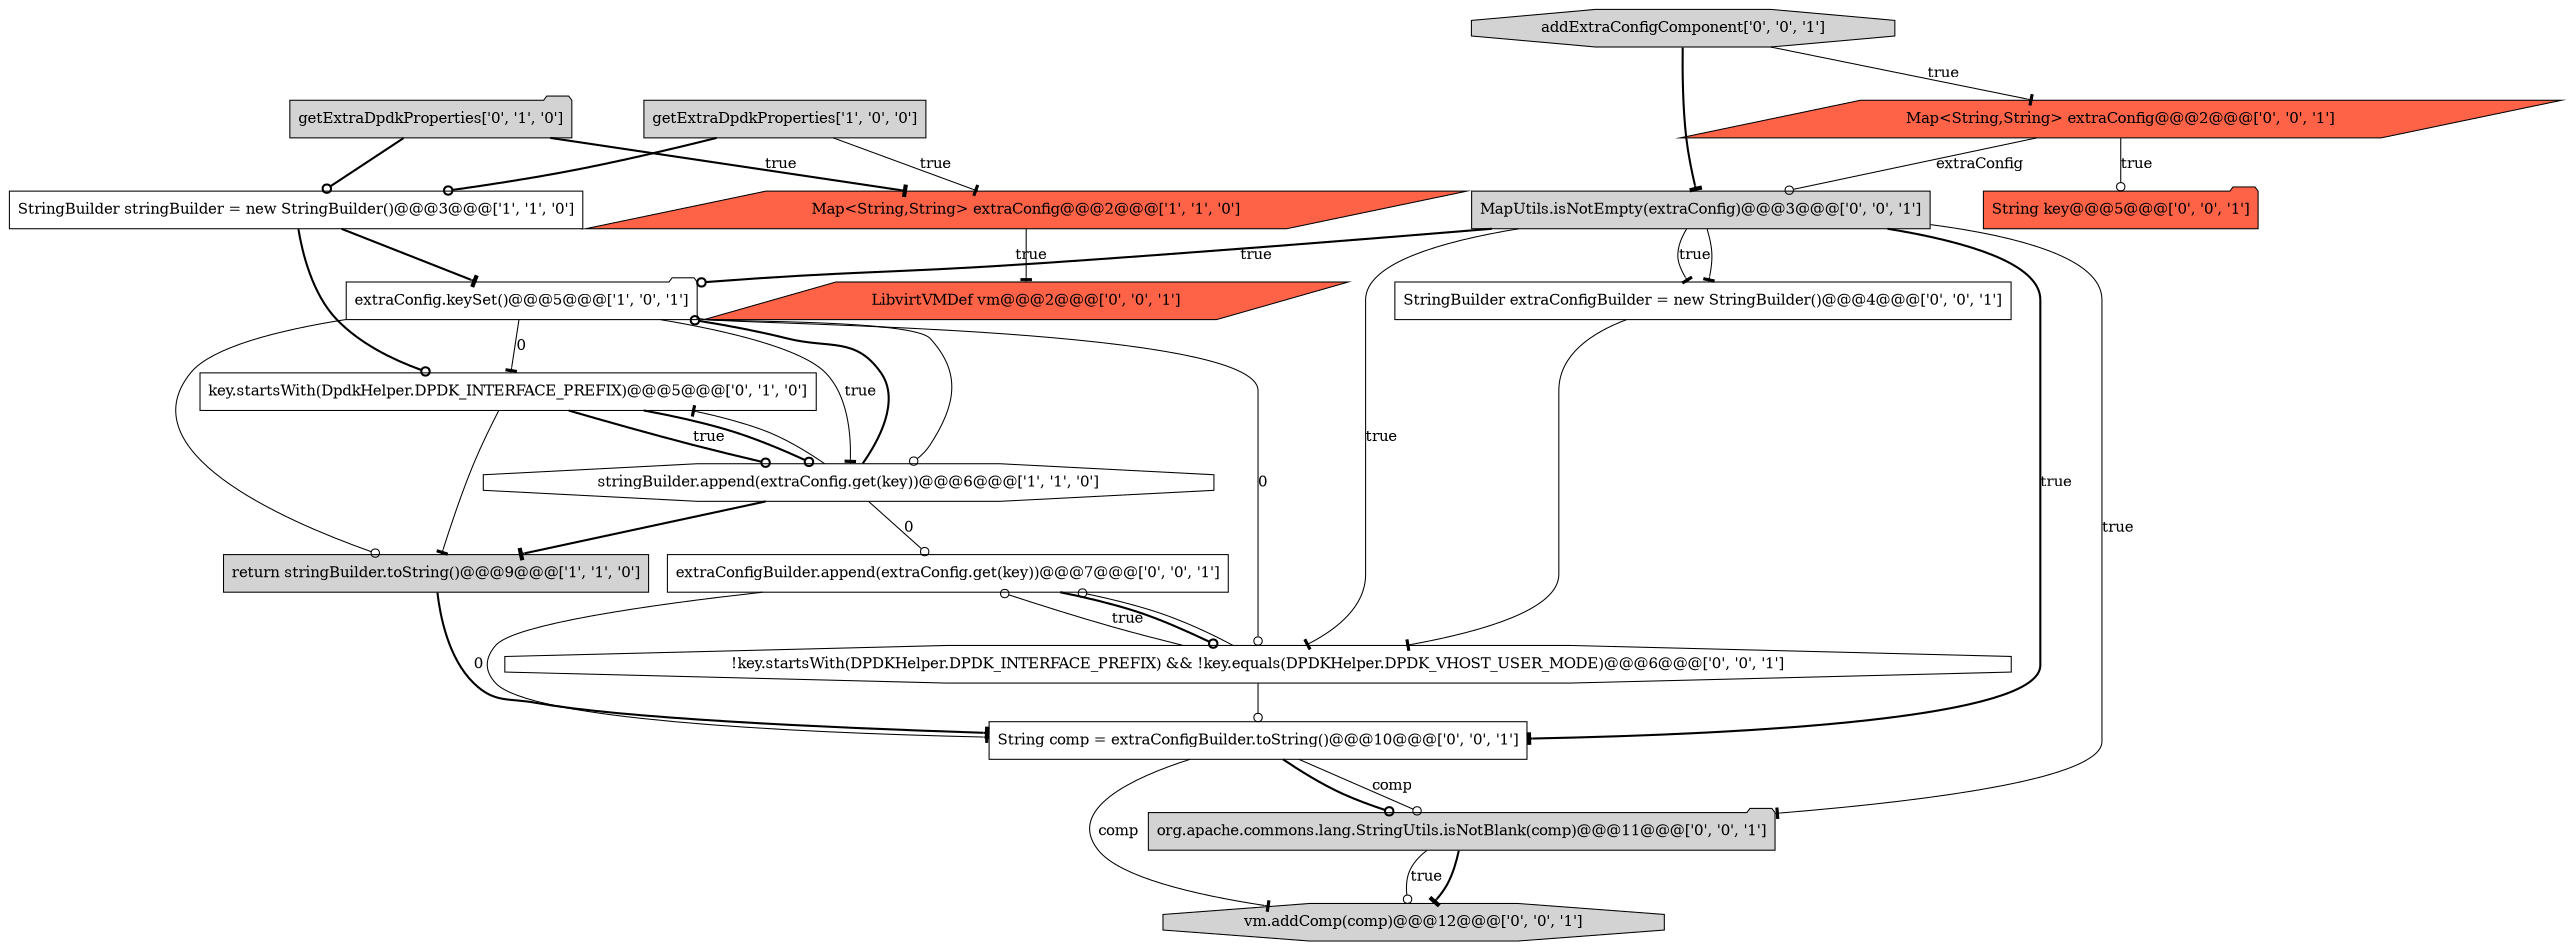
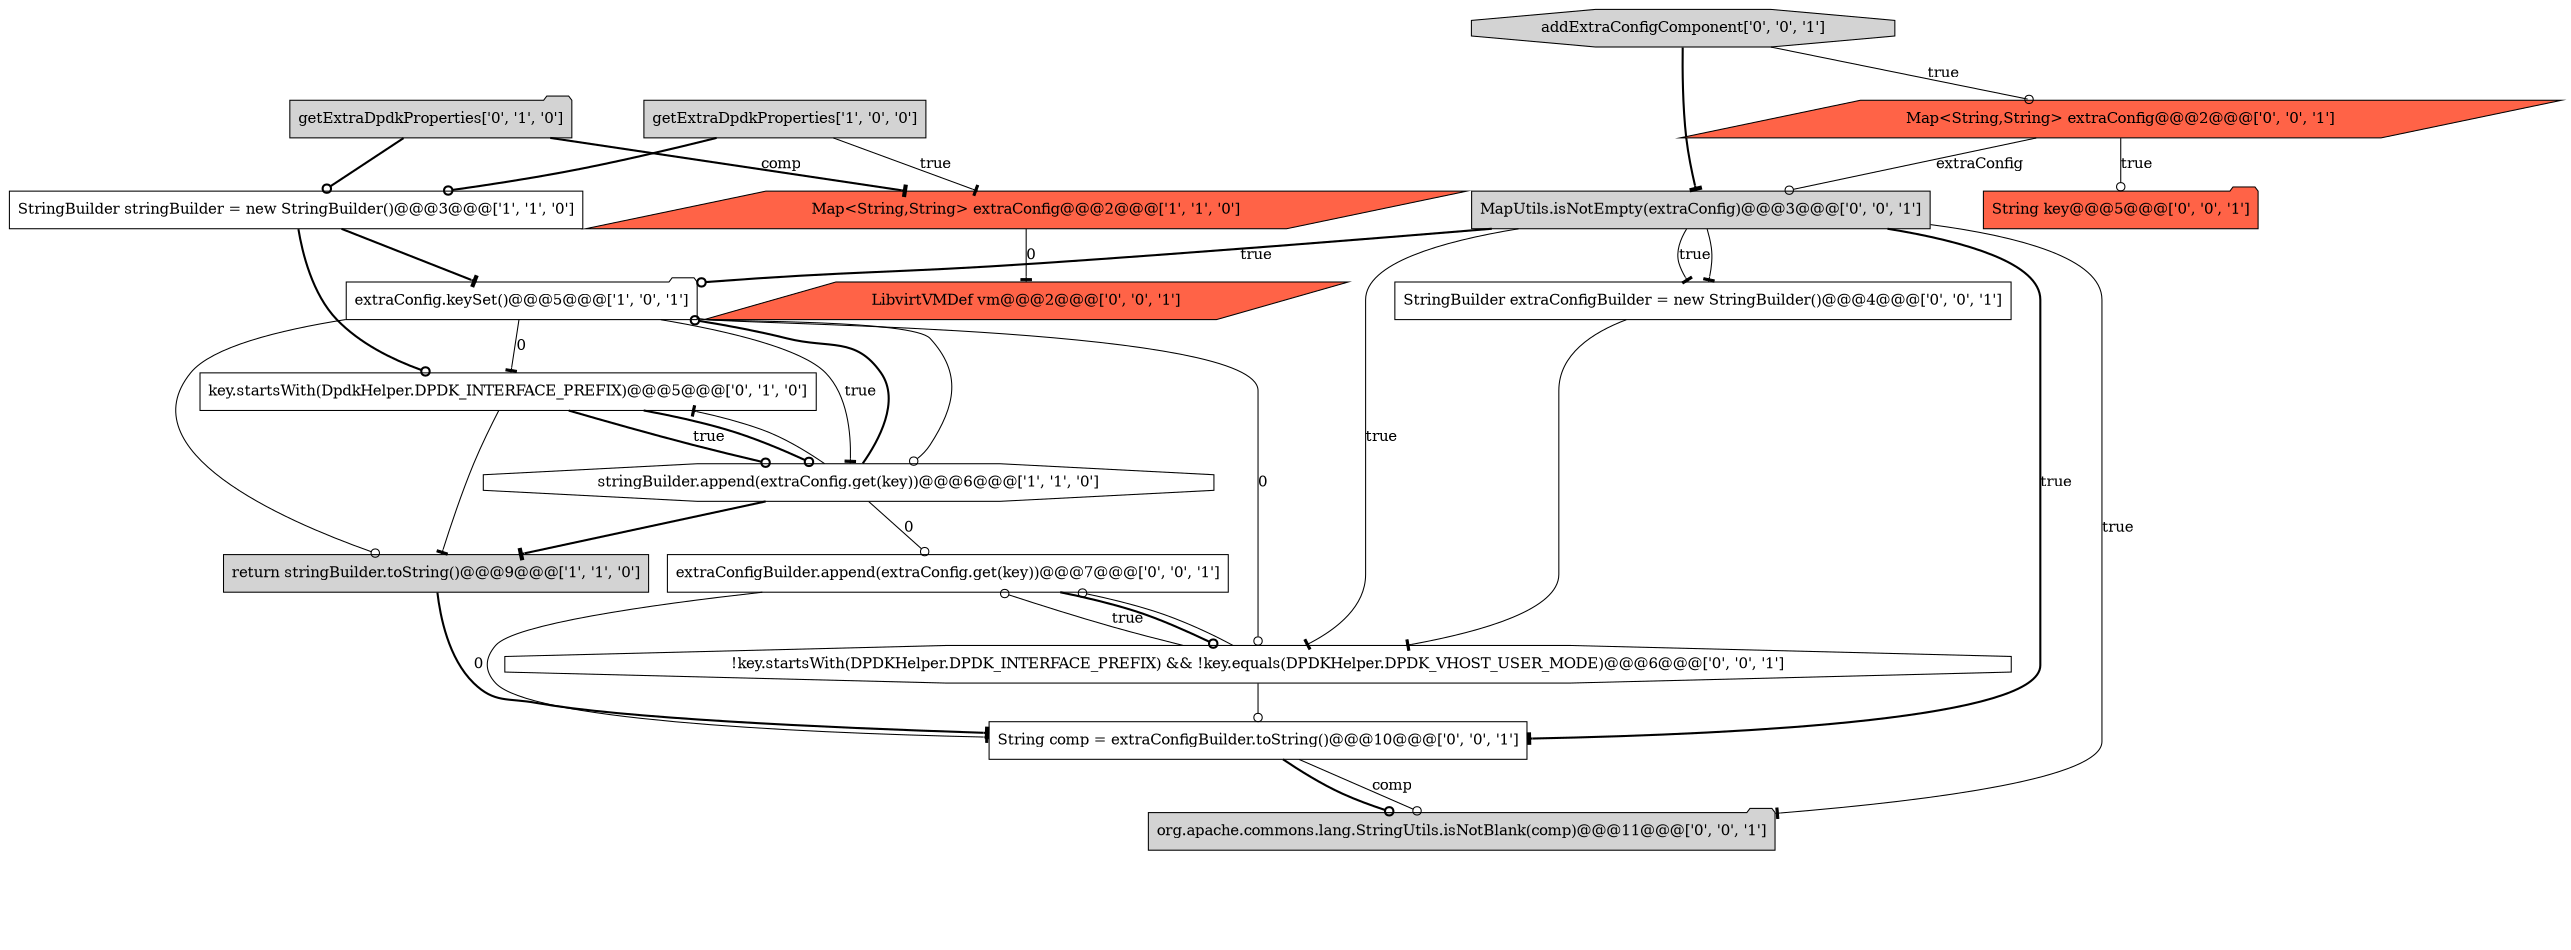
edge "addExtraConfigComponent['0', '0', '1']" -> "Map<String,String> extraConfig@@@2@@@['0', '0', '1']": arrowhead tee -> odot
edge "getExtraDpdkProperties['0', '1', '0']" -> "Map<String,String> extraConfig@@@2@@@['1', '1', '0']": label "true" -> "comp"
edge "Map<String,String> extraConfig@@@2@@@['1', '1', '0']" -> "LibvirtVMDef vm@@@2@@@['0', '0', '1']": label "true" -> "0"
node "vm.addComp(comp)@@@12@@@['0', '0', '1']": removed
